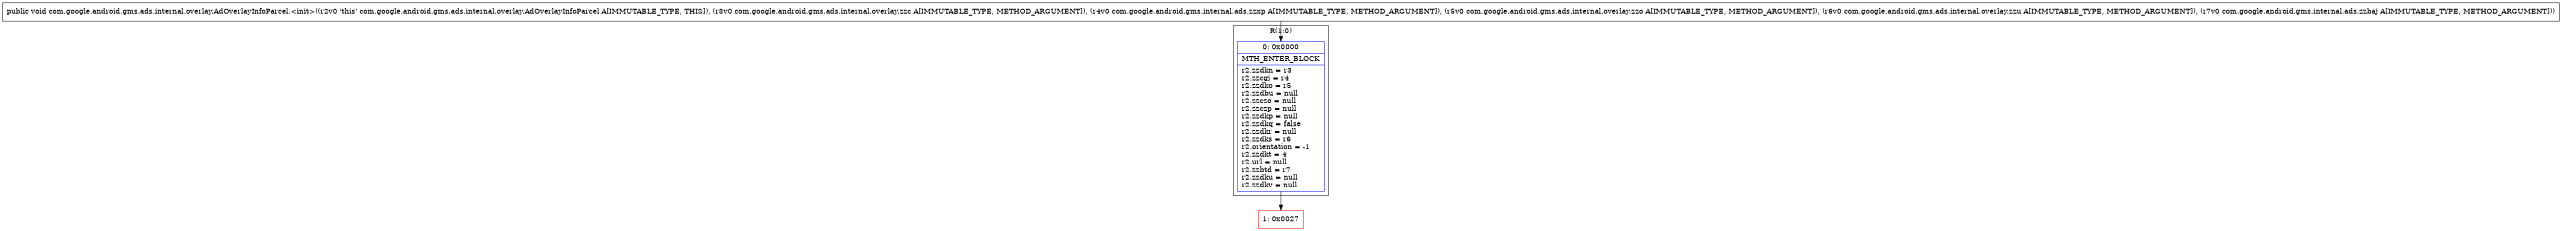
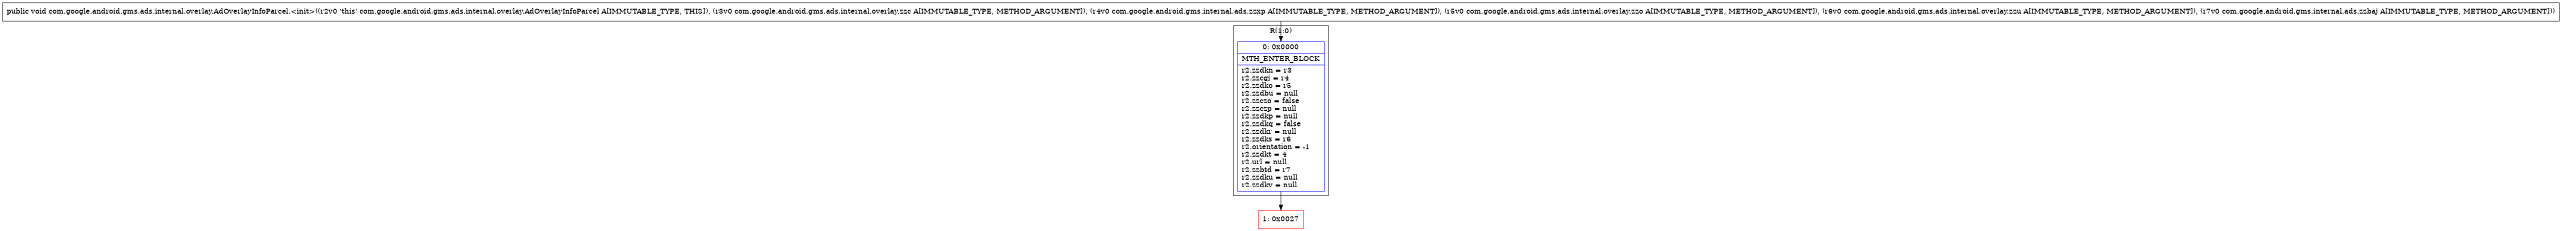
node "0: 0x0000": text "r2.zzczo = null" -> "r2.zzczo = false"
